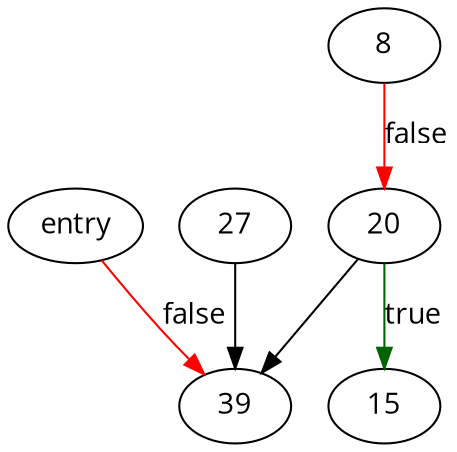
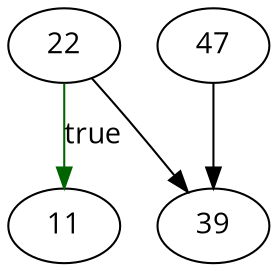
node "8": removed
node "entry": removed
node "27": label "27" -> "47"
node "20": label "20" -> "22"
node "15": label "15" -> "11"
